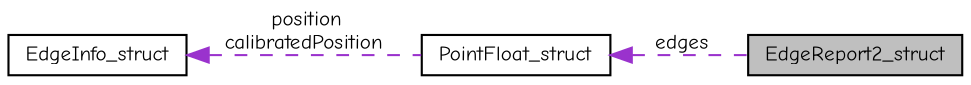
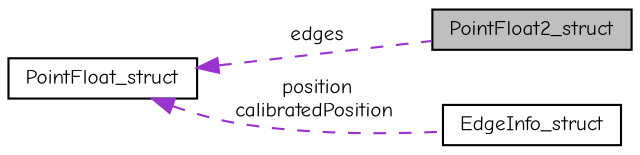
edge "PointFloat_struct" -> "EdgeInfo_struct": reversed
node "EdgeReport2_struct": label "EdgeReport2_struct" -> "PointFloat2_struct"
